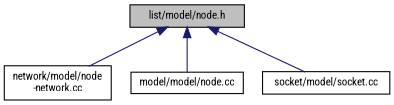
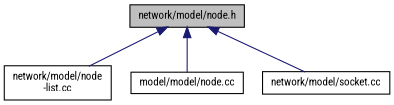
node "list/model/node.h": label "list/model/node.h" -> "network/model/node.h"
node "network/model/node -network.cc": label "network/model/node -network.cc" -> "network/model/node -list.cc"
node "socket/model/socket.cc": label "socket/model/socket.cc" -> "network/model/socket.cc"
